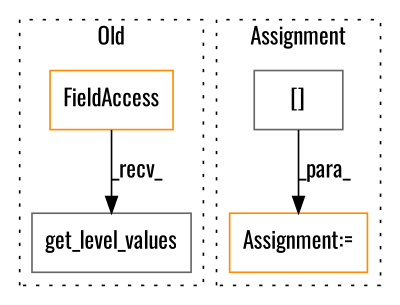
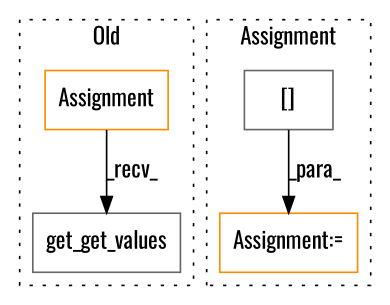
node "FieldAccess": label "FieldAccess" -> "Assignment"
node "get_level_values": label "get_level_values" -> "get_get_values"
